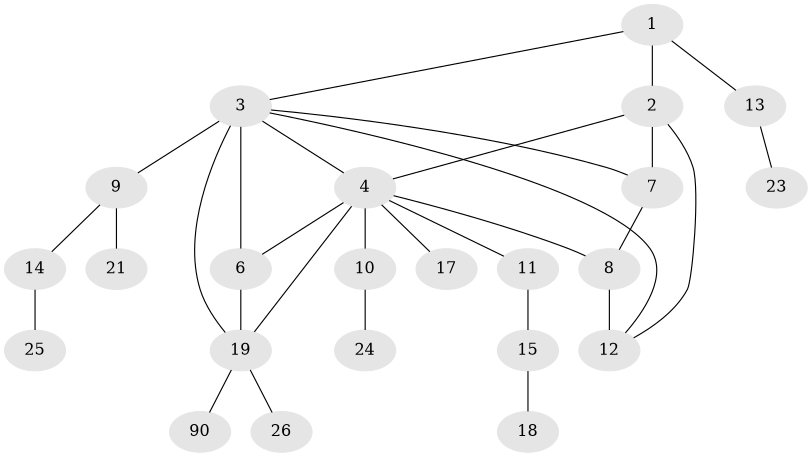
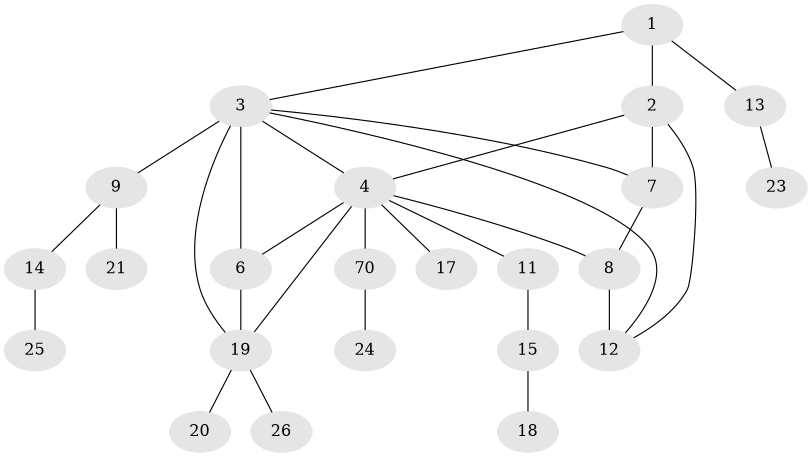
node "10": label "10" -> "70"
node "90": label "90" -> "20"
